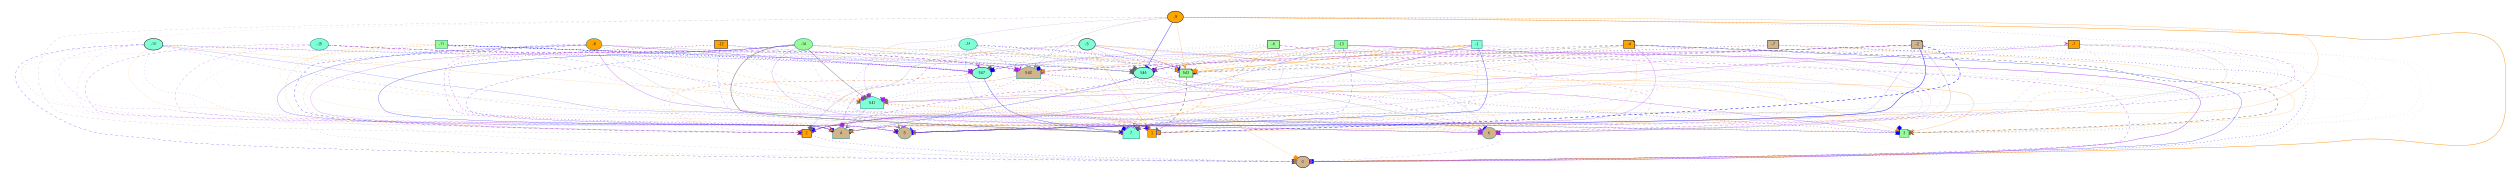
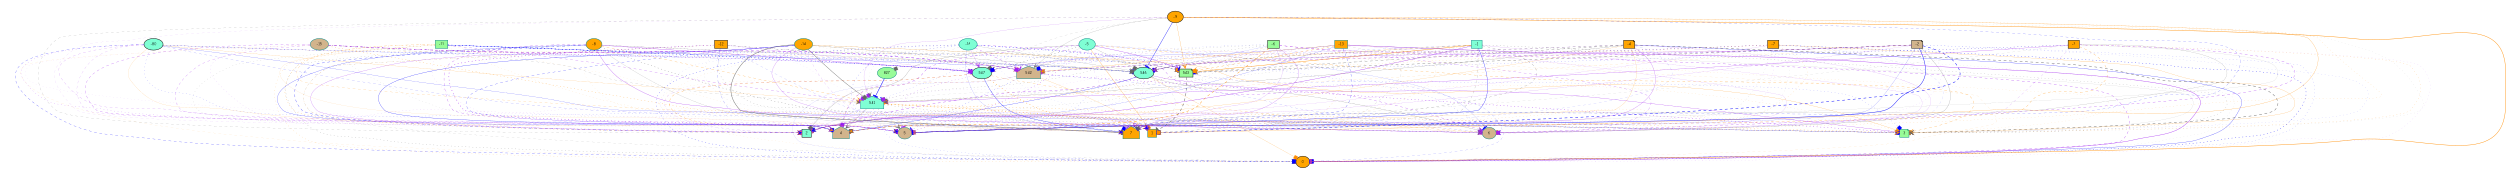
edge "-9" -> "-3": now "-9" -> "4"
node "-10": label "-10" -> "-80"
node "-15": fillcolor aquamarine -> tan
node "-14": fillcolor palegreen -> orange
node "-5": color black -> teal
node "-13": fillcolor palegreen -> orange
node "-7": fillcolor tan -> orange
edge "-9" -> "7": style dotted -> dashed
node "827": added
edge "-5" -> "3": style bold -> dashed
edge "-6" -> "7": added
edge "-15" -> "3": added
edge "-6" -> "4": arrowhead vee -> tee
node "2": fillcolor orange -> aquamarine
node "7": fillcolor aquamarine -> orange
edge "2" -> "0": now "-16" -> "0"
node "0": fillcolor tan -> orange
